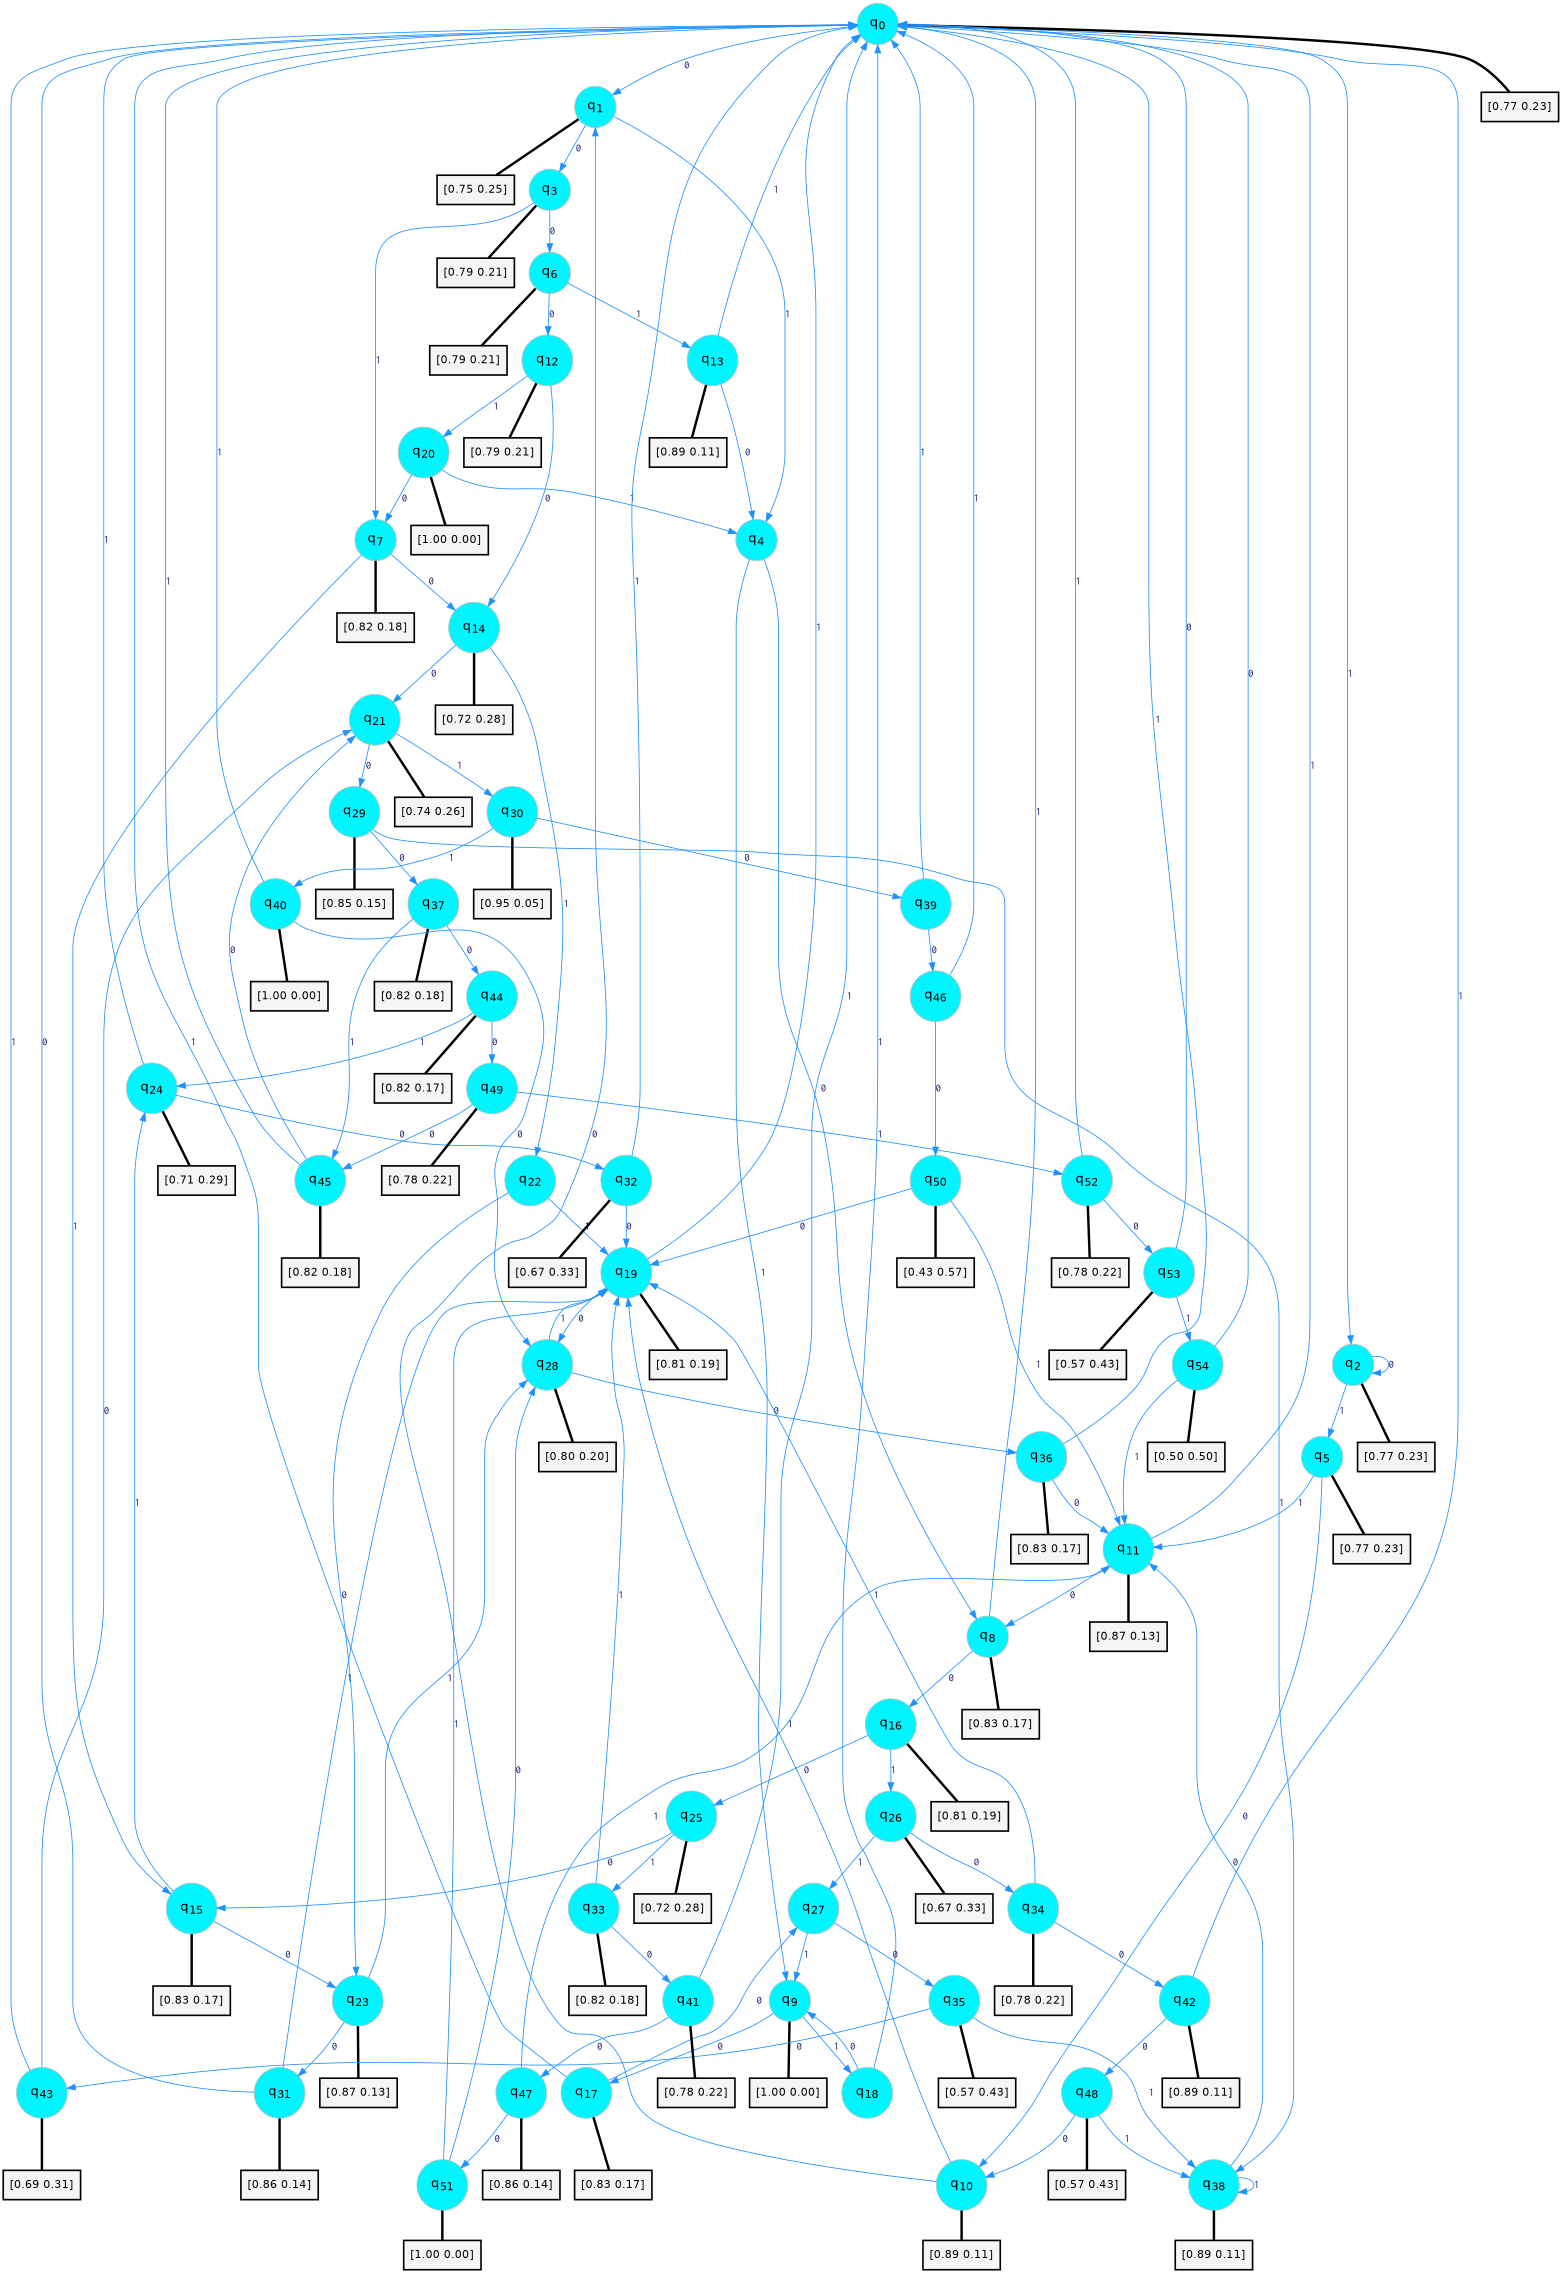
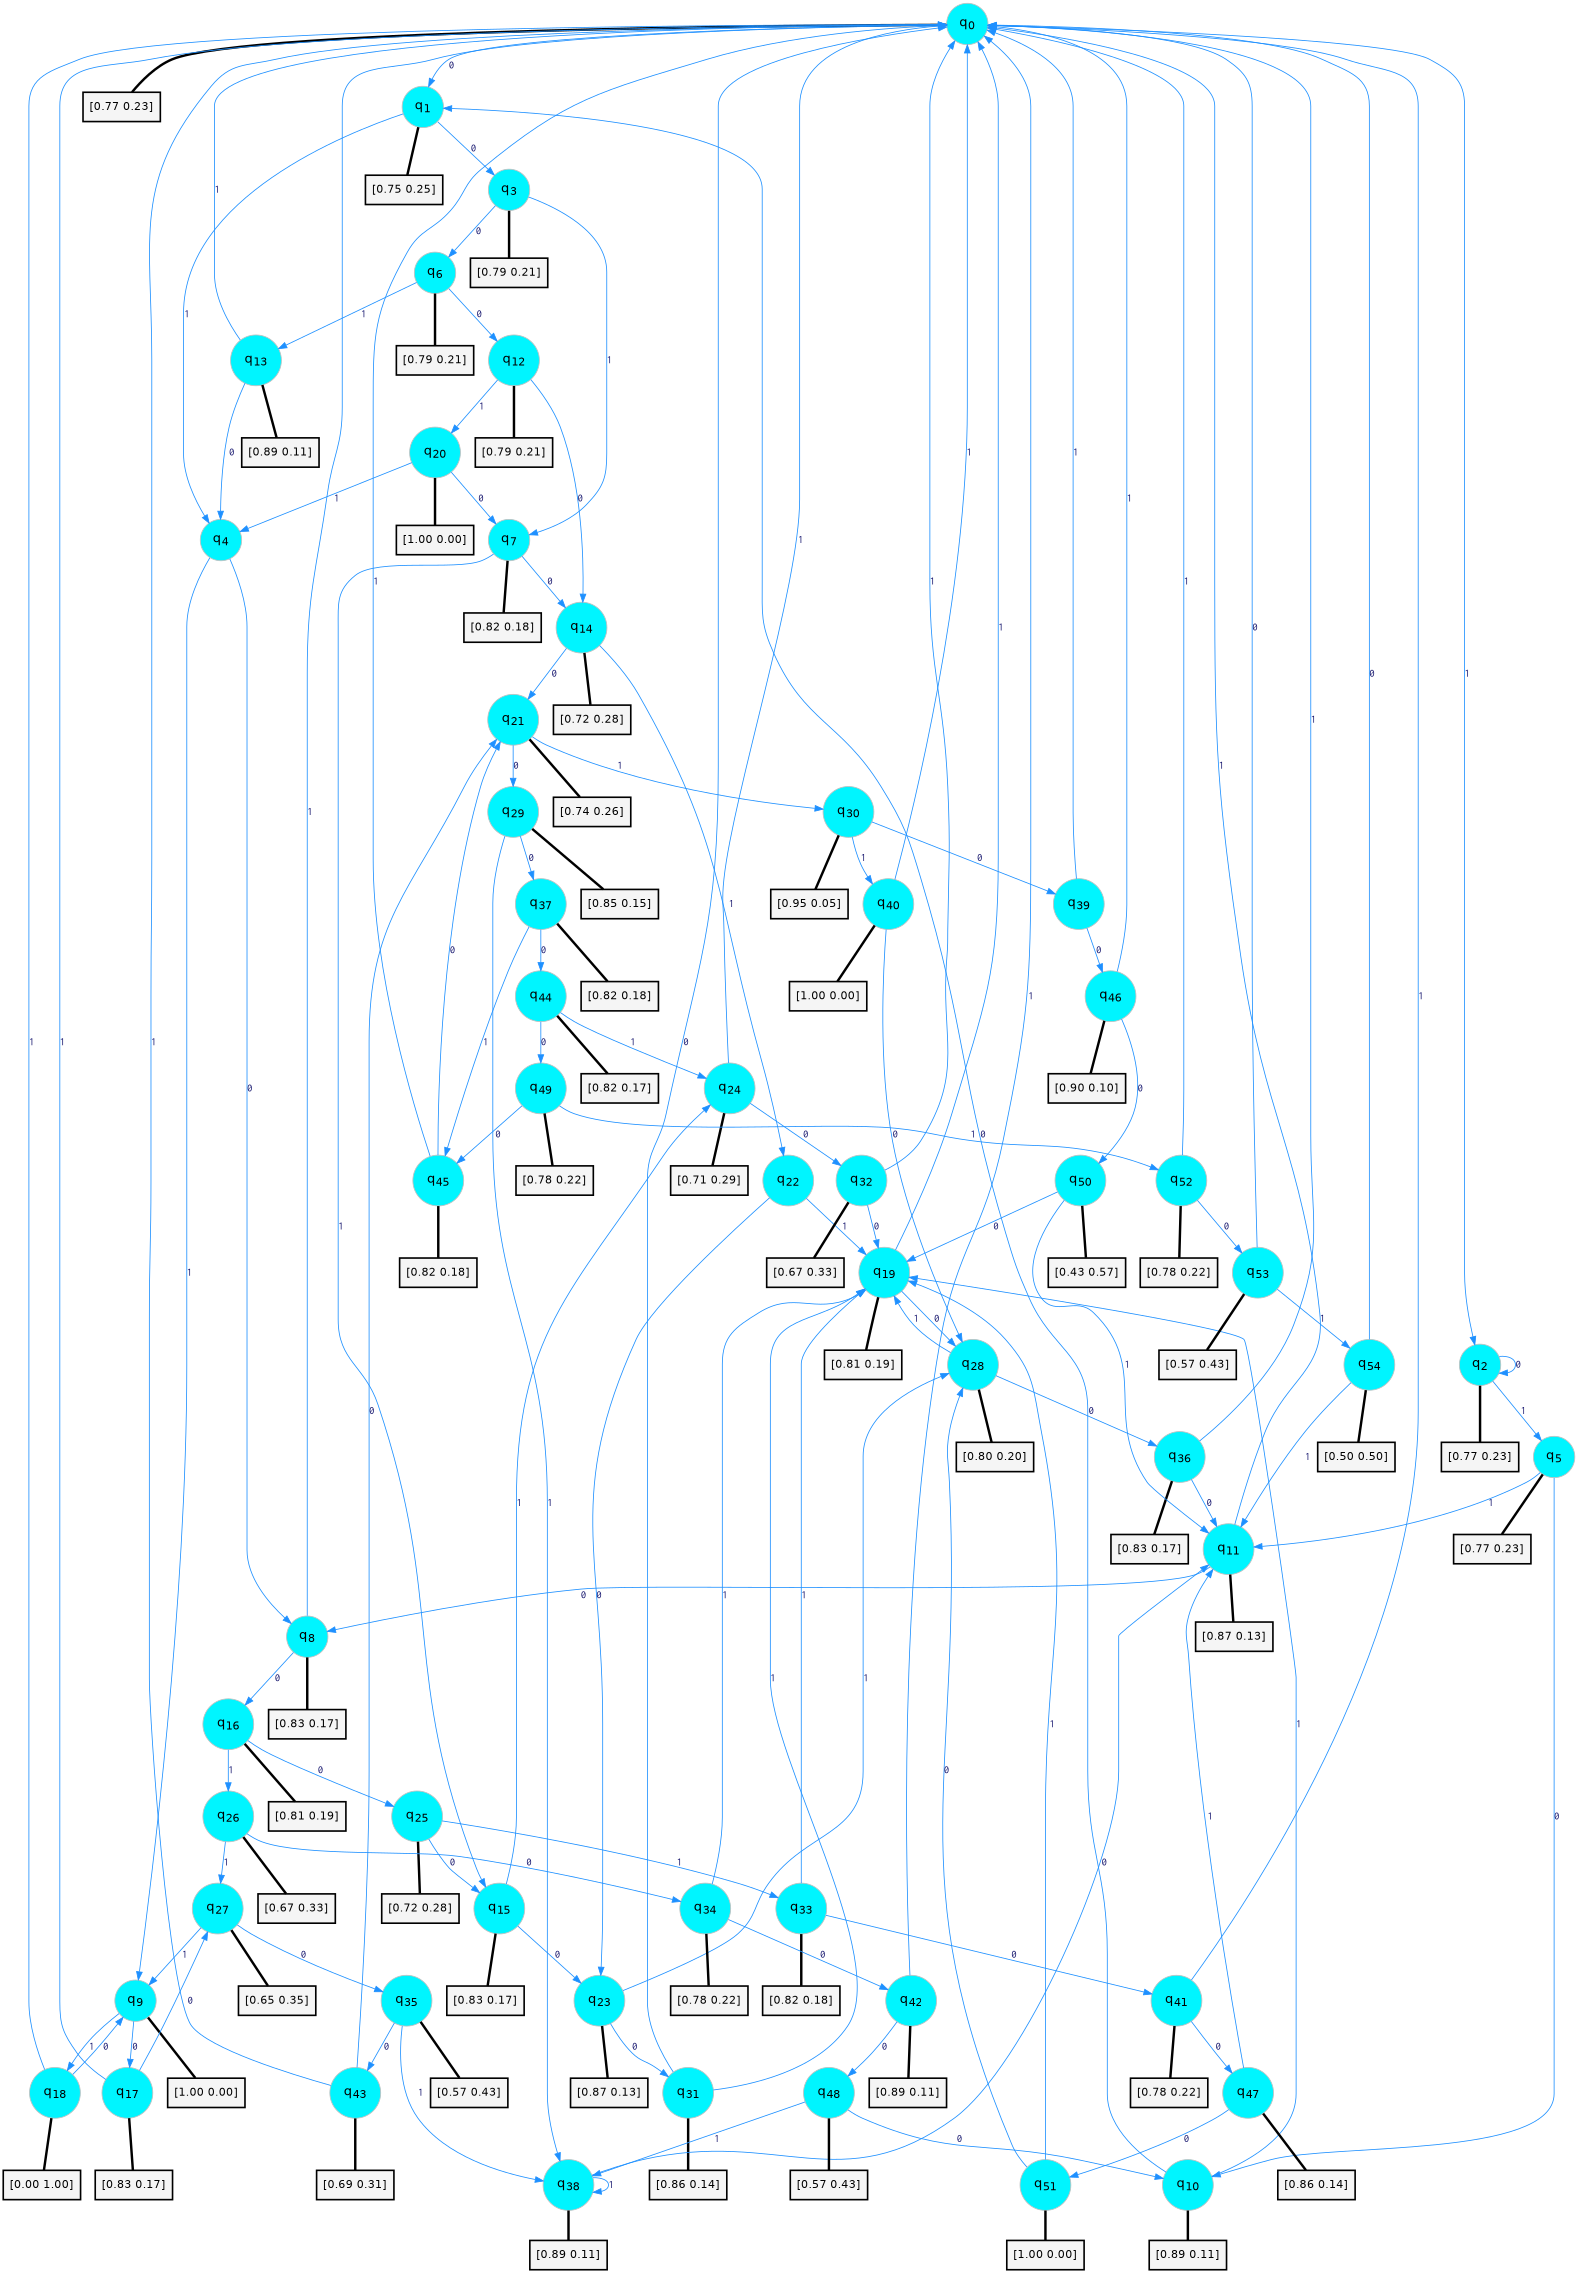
node "[0.90 0.10]": added
node "[0.65 0.35]": added
node "[0.00 1.00]": added
